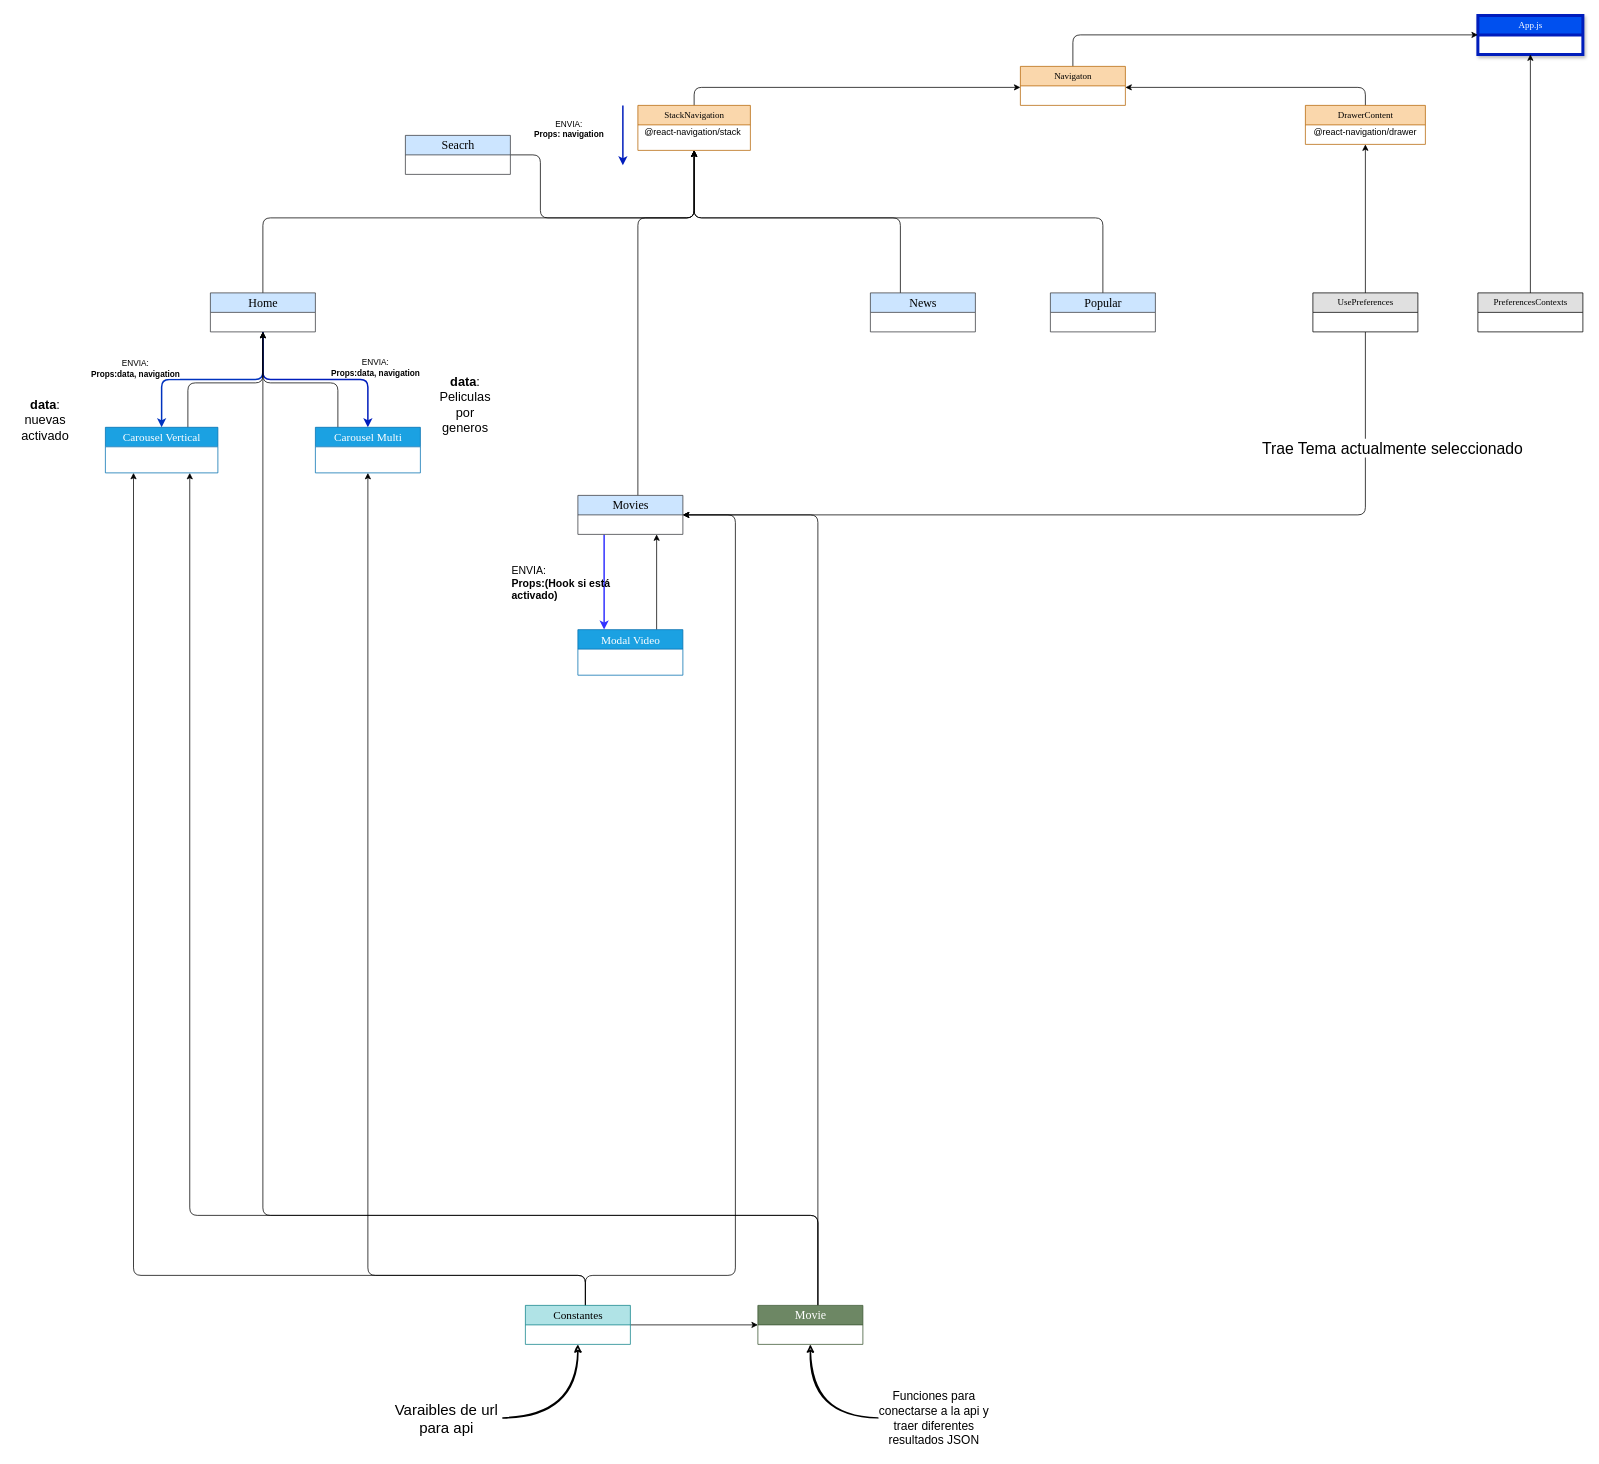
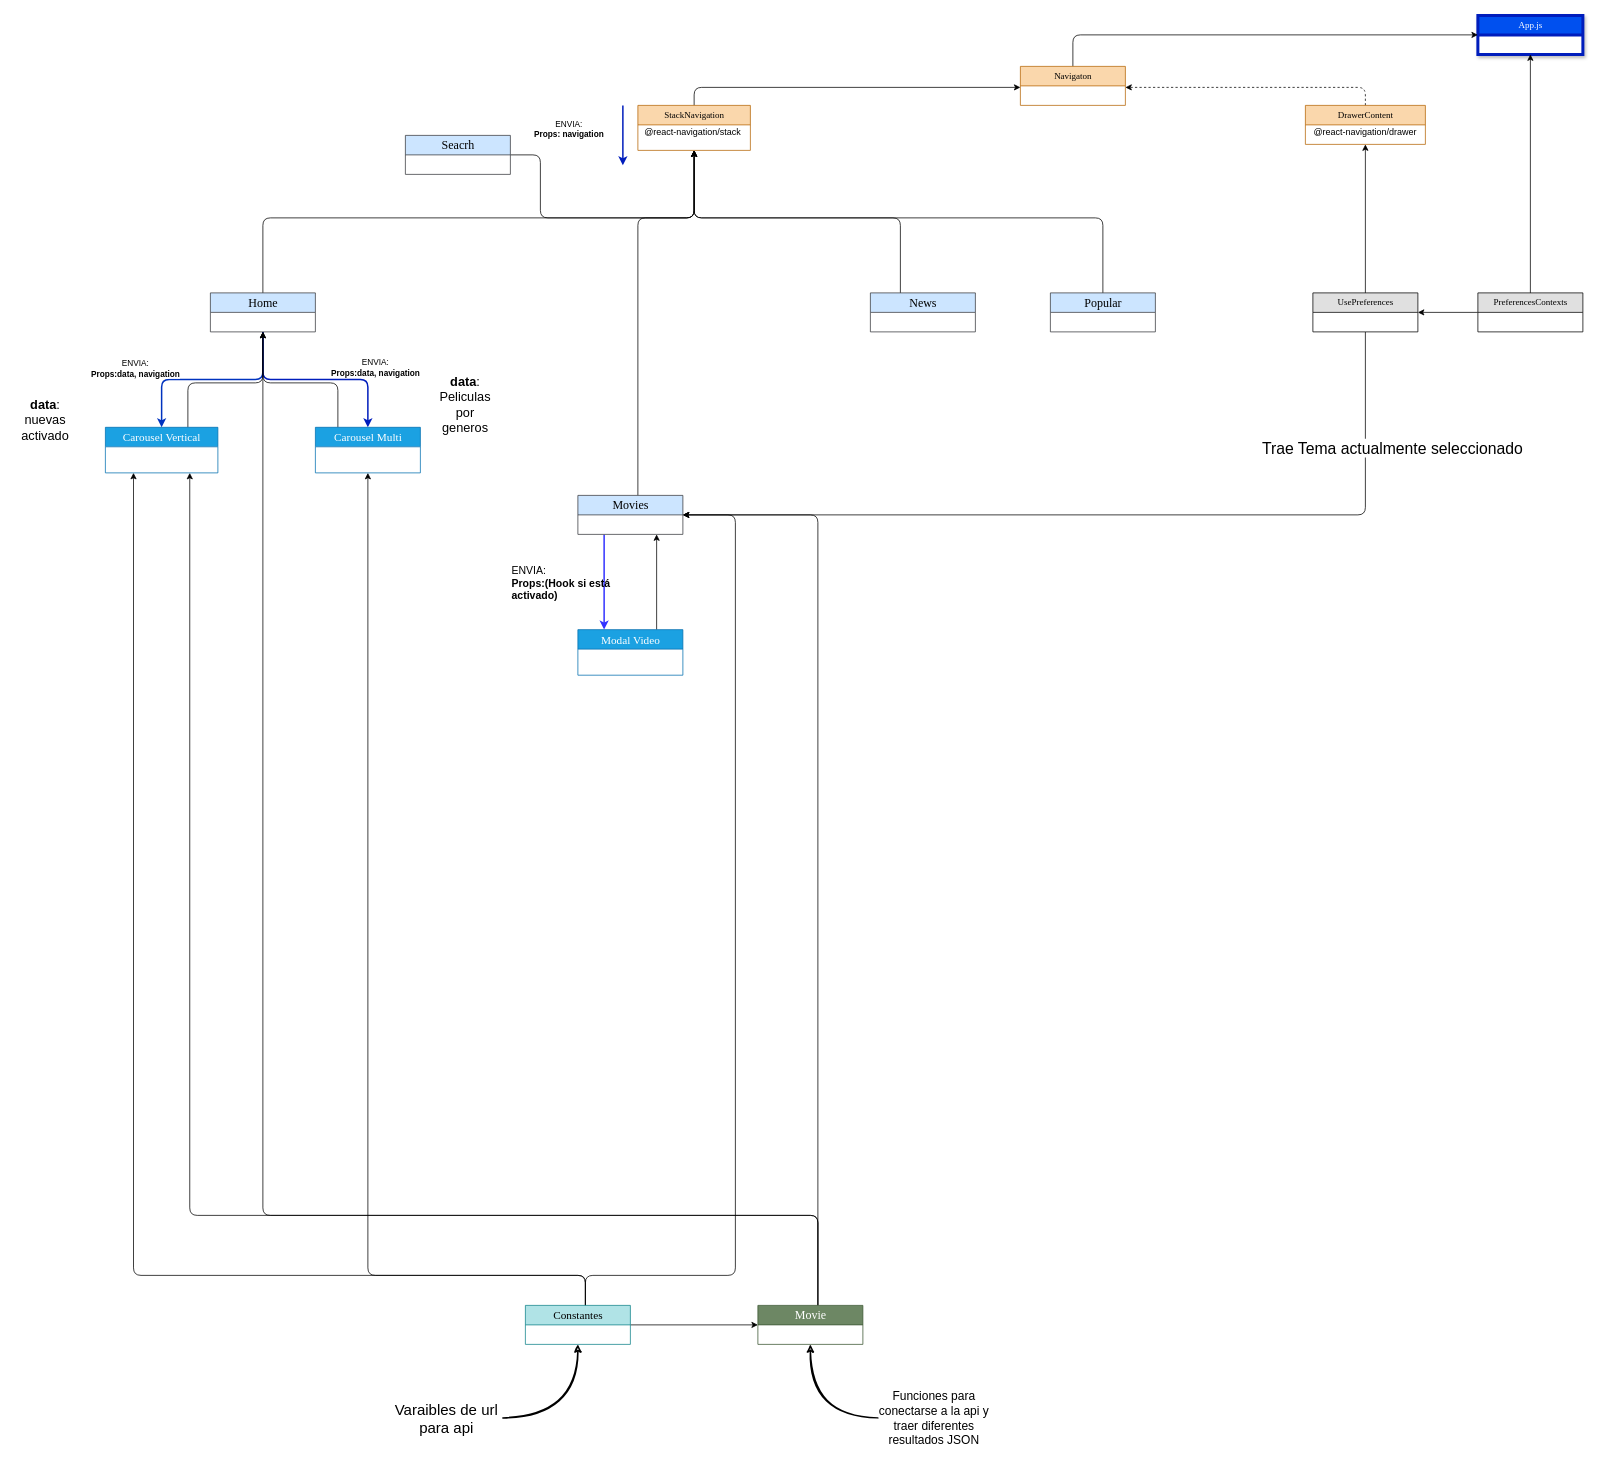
edge "DrawerContent" -> "Navigaton": style solid -> dashed
edge "PreferencesContexts" -> "UsePreferences": added
